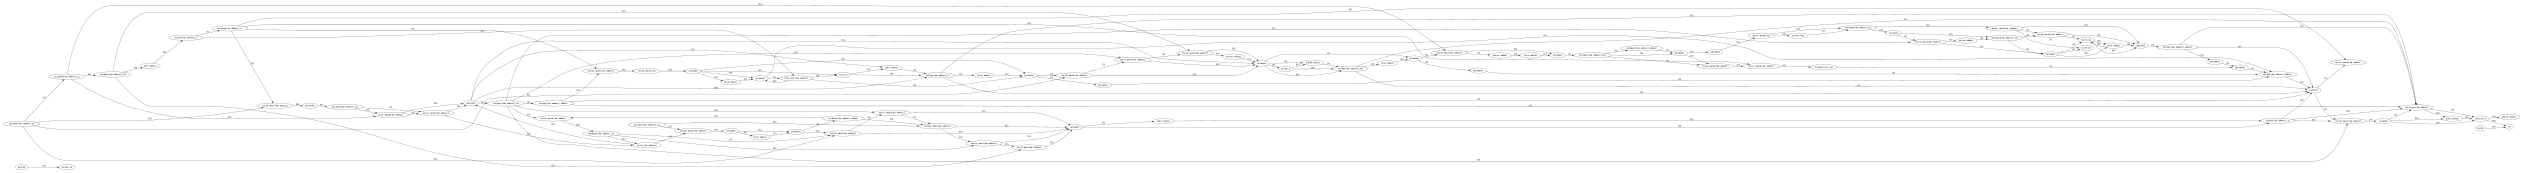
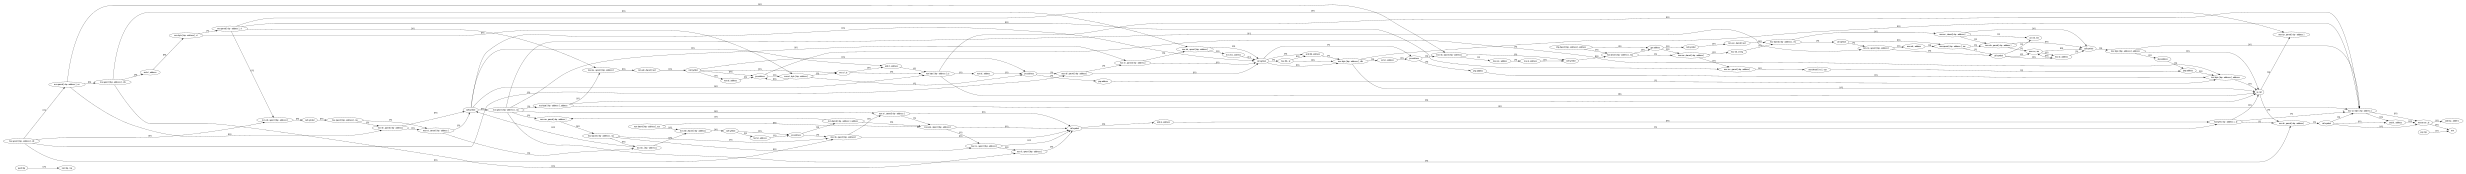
edge "mov esi , dword [ rax ]" -> "mov rdi , string": now "mov eax , dword [ rbp - address ]" -> "mov rdi , string"
edge "mov dword [ rbp - address ] , eax" -> "cmp dword [ rbp - address ] , address": reversed
node "je address": label "je address" -> "je call"
